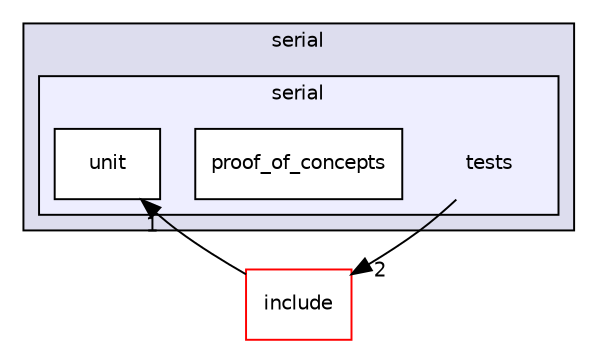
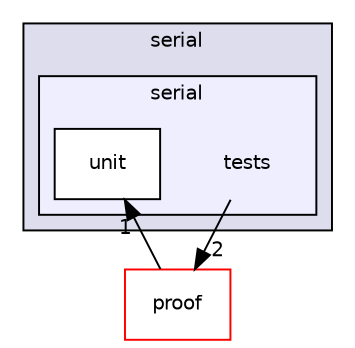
node "proof_of_concepts": removed
node "include": label "include" -> "proof"
